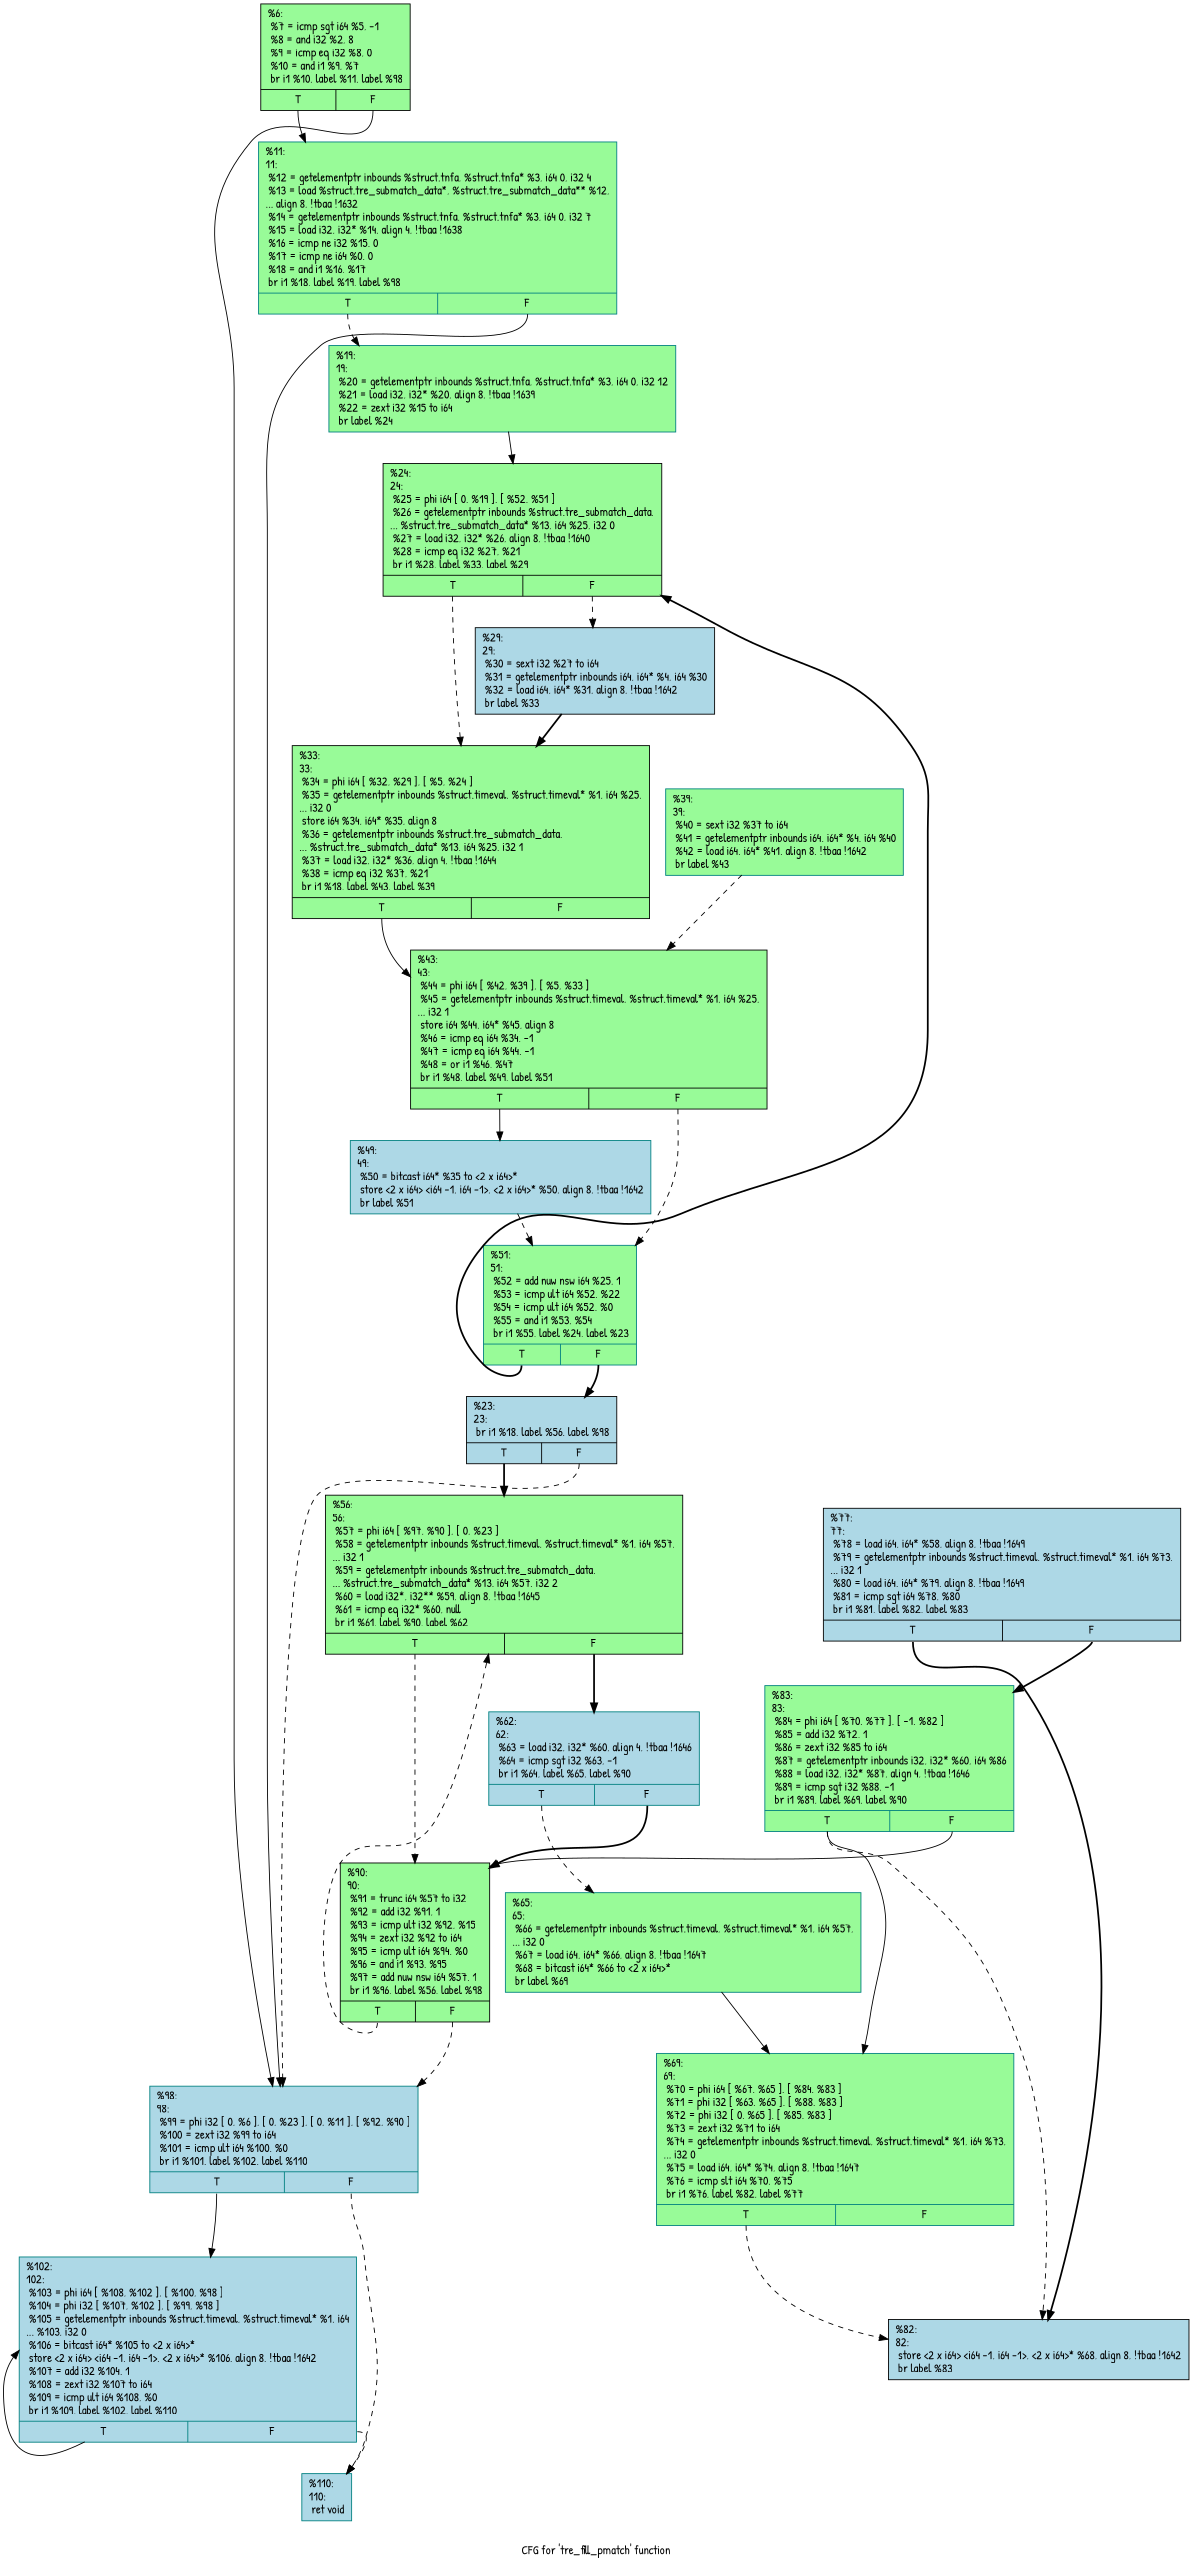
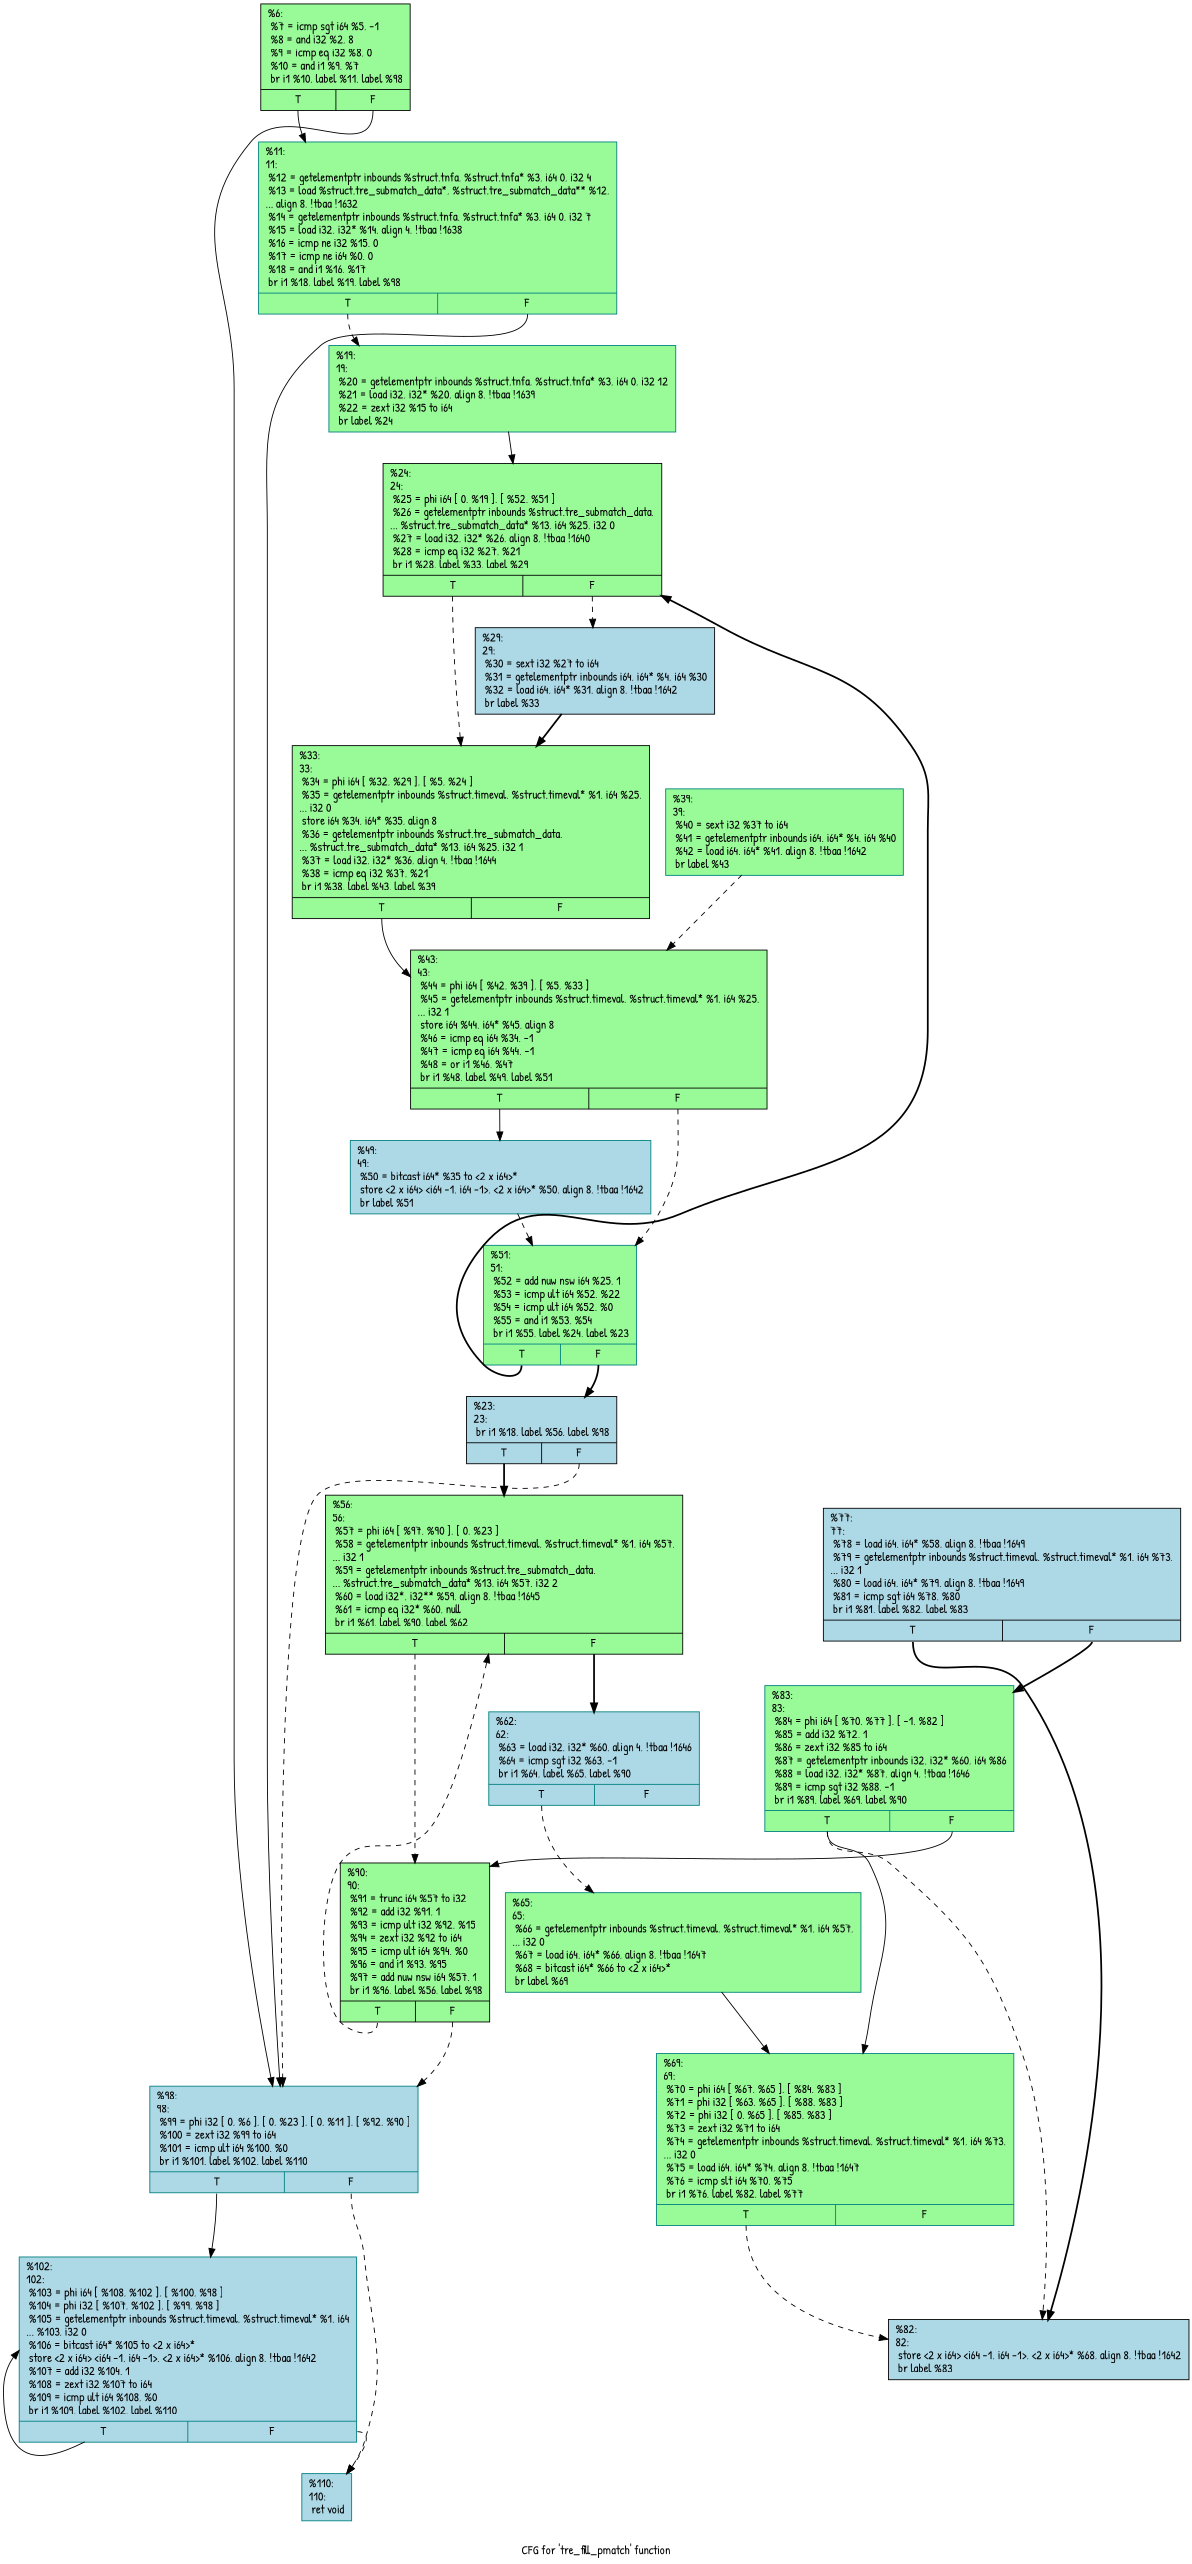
node "%33:": text "br i1 %18, label %43, label %39" -> "br i1 %38, label %43, label %39"
edge "%62:" -> "%90:": removed
